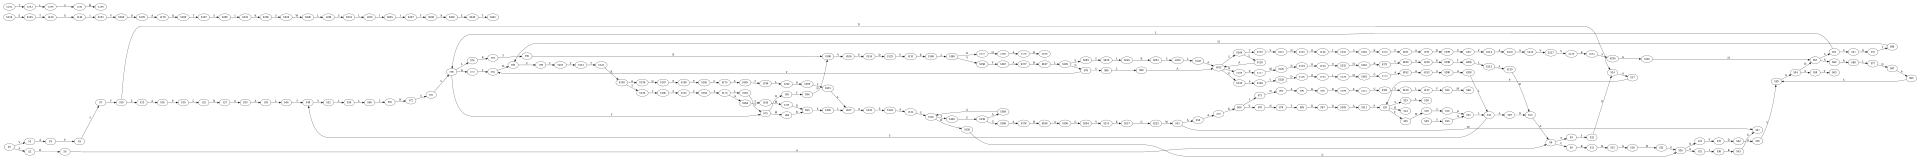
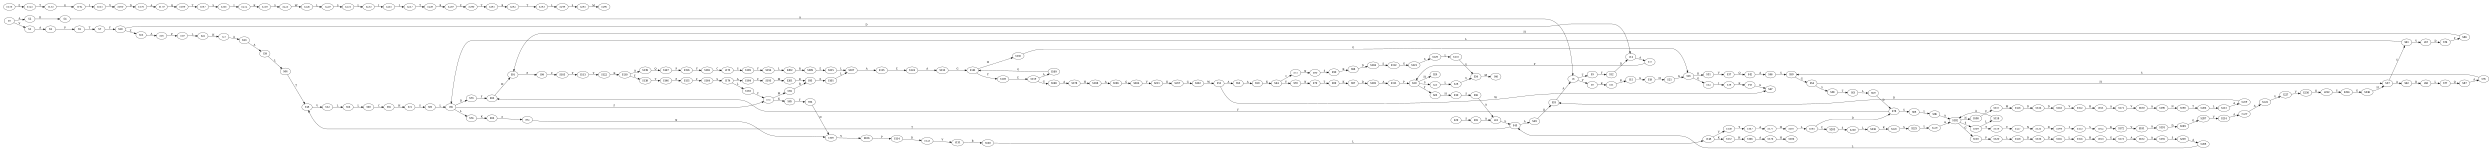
edge "S241" -> "S242": added, label "R"
edge "S28" -> "S34": added, label "V"
node "S69": added
